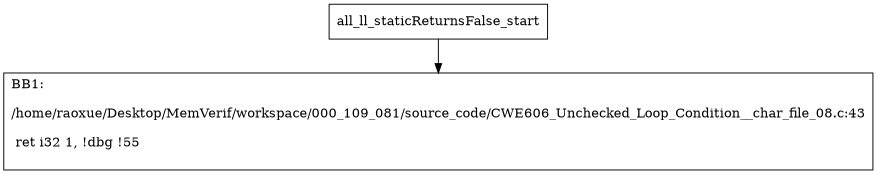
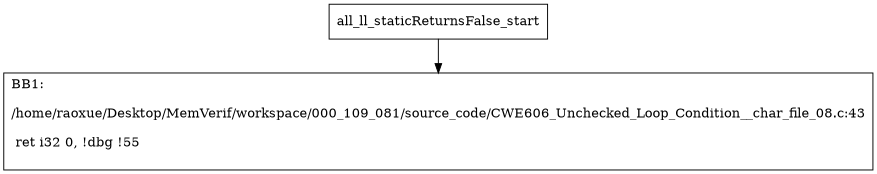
node "BB1:": text "ret i32 1, !dbg !55" -> "ret i32 0, !dbg !55"
